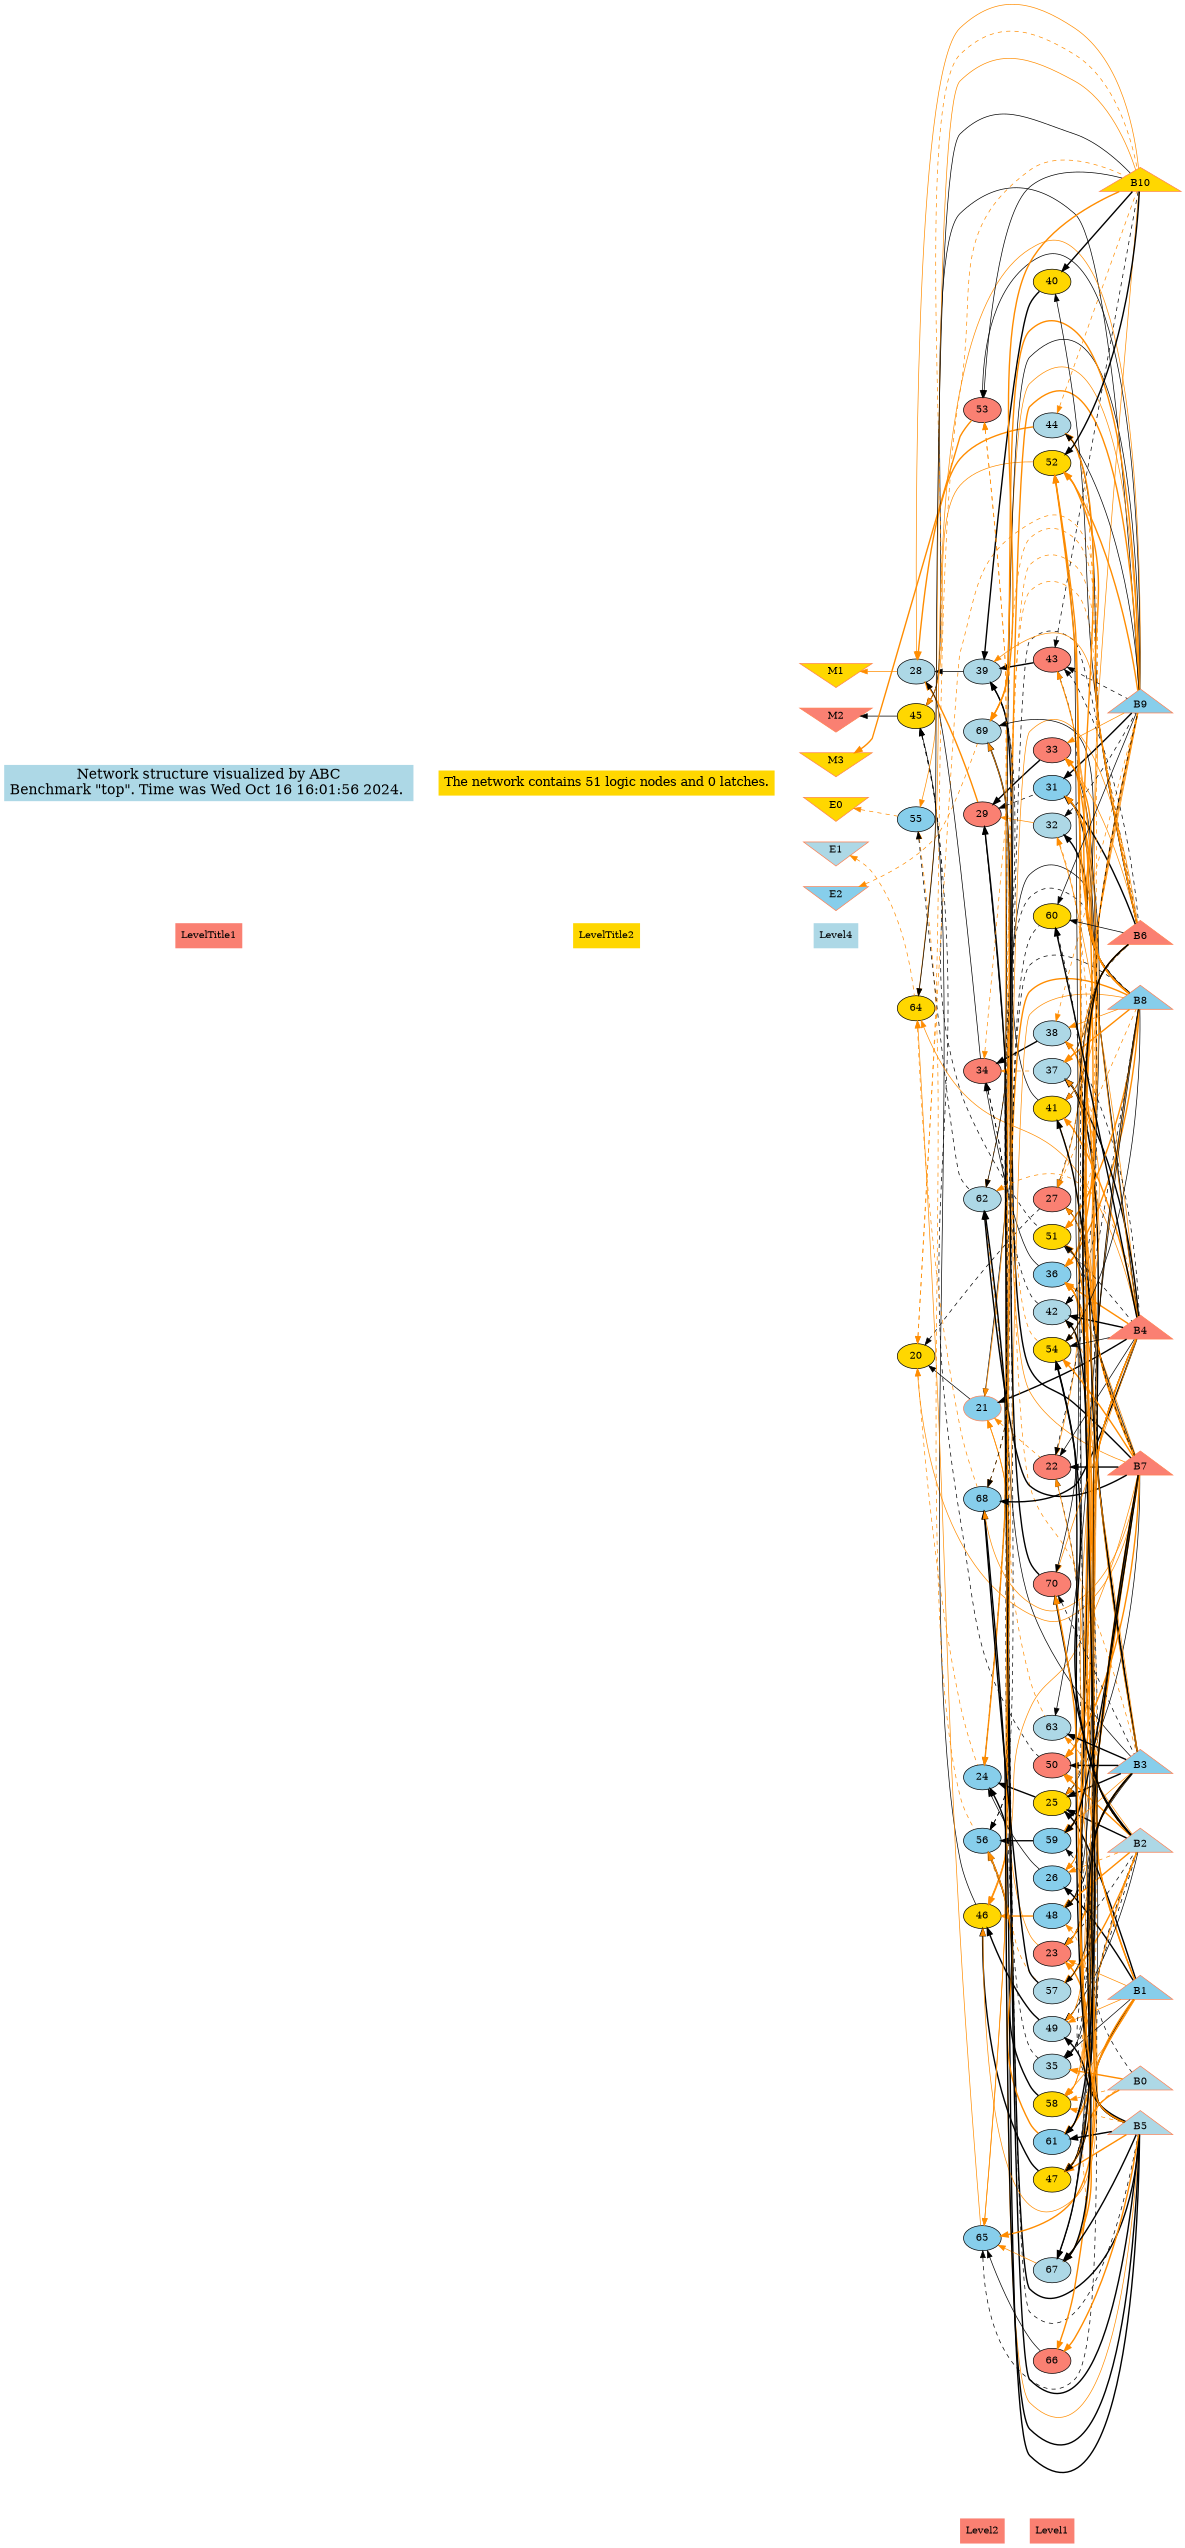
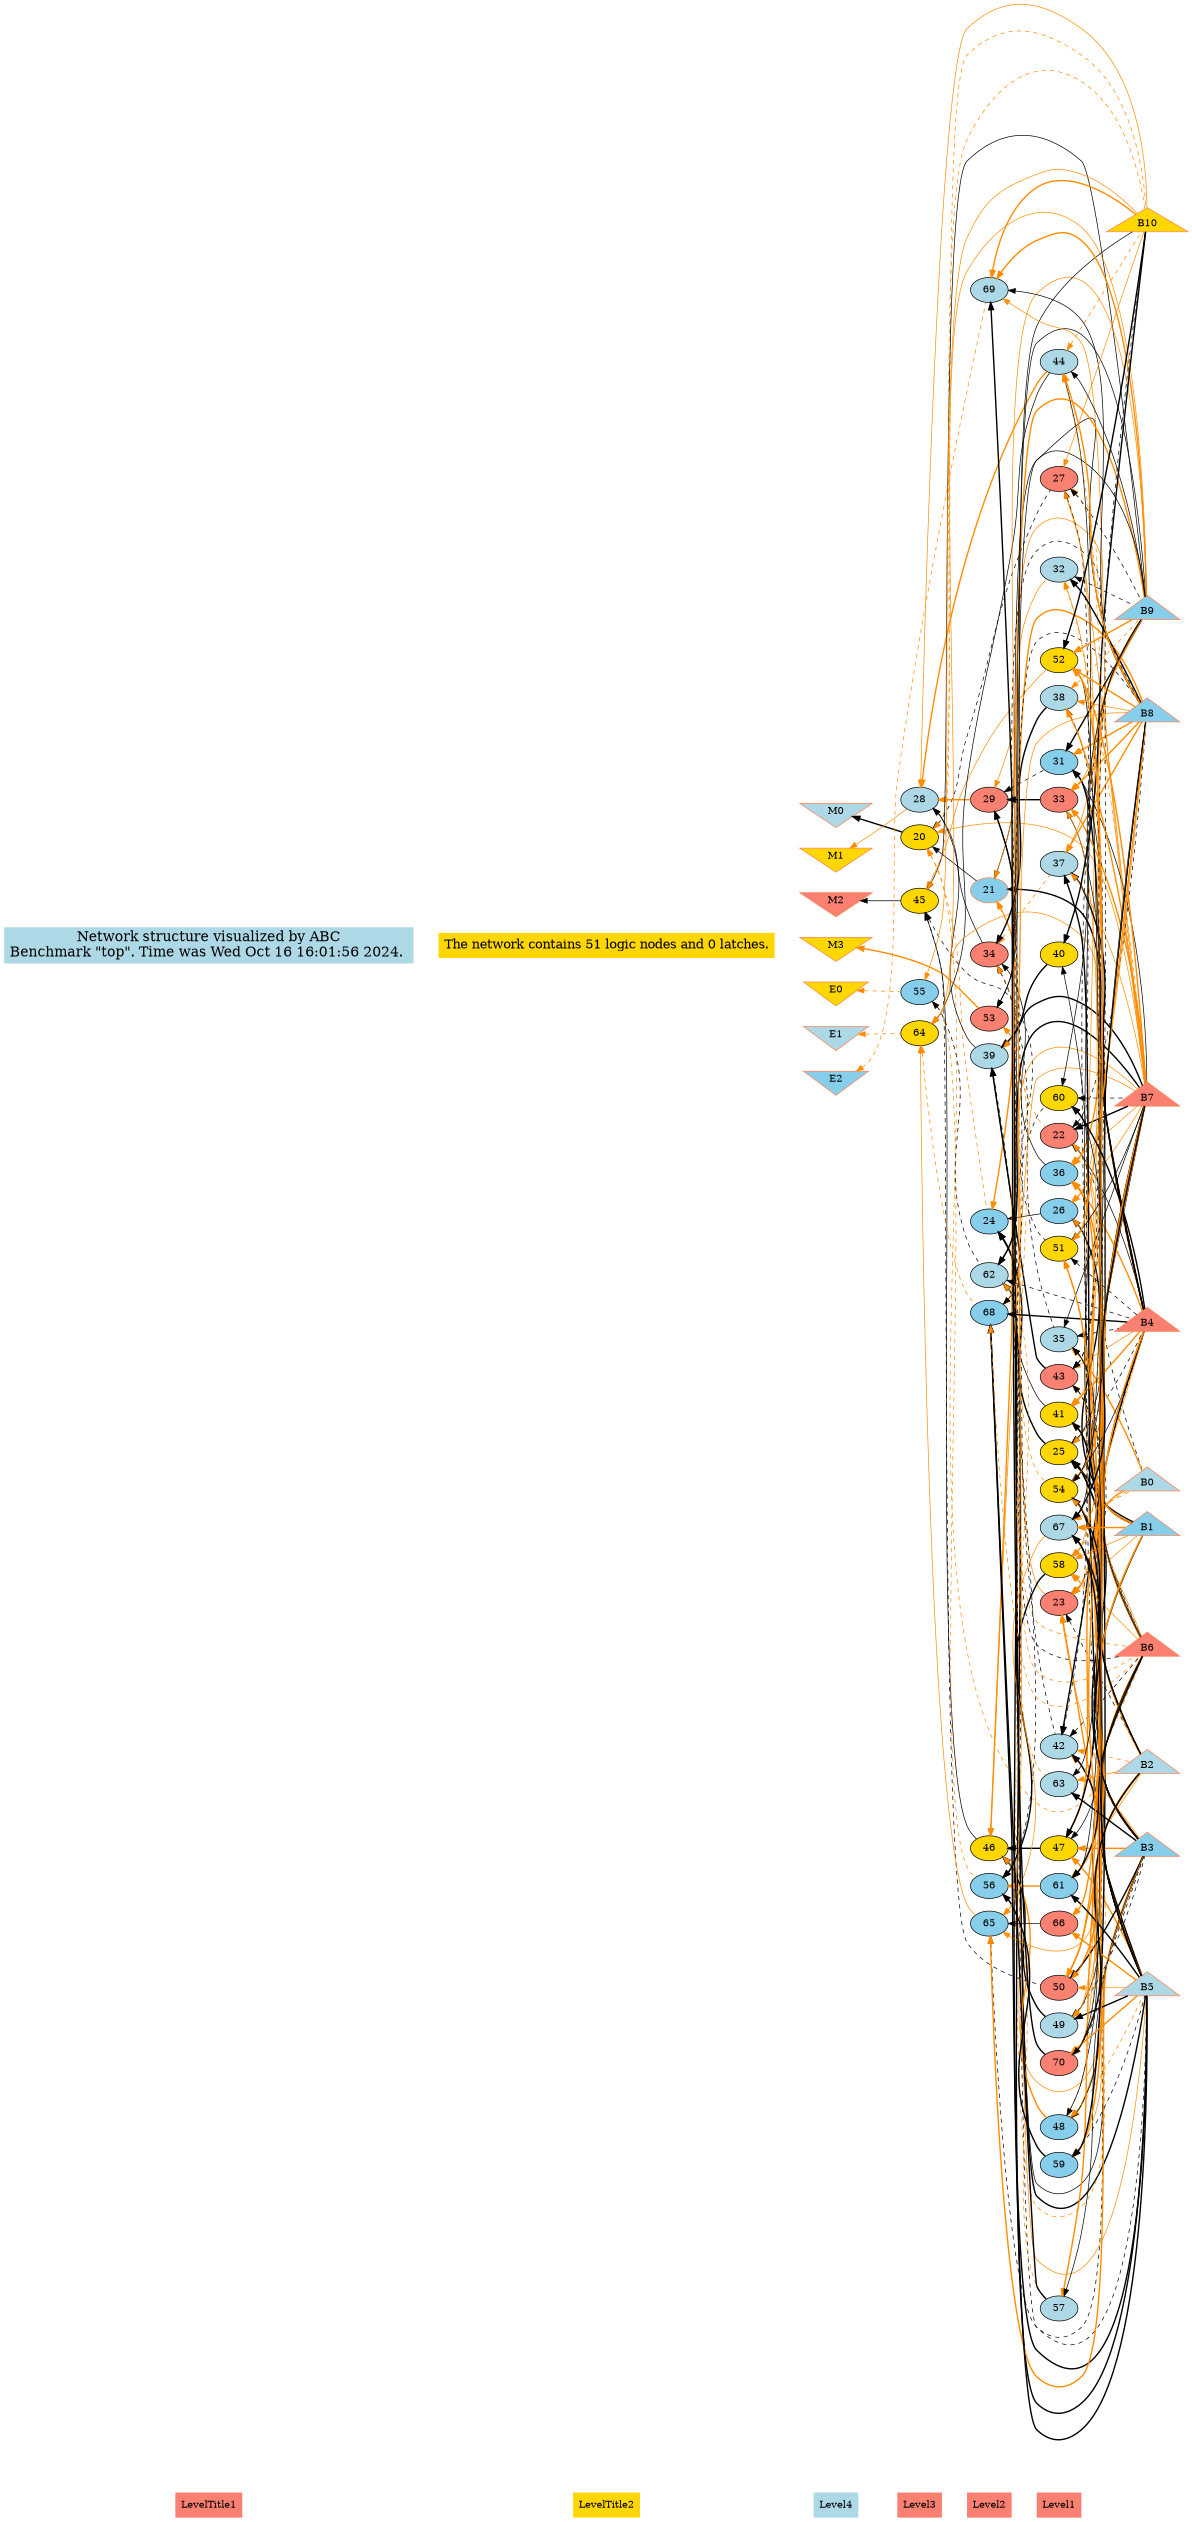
edge "B10" -> "64": now "44" -> "64"
node "M0": added
edge "B8" -> "36": removed
edge "B4" -> "62": color darkorange -> black
node "Level3": added
